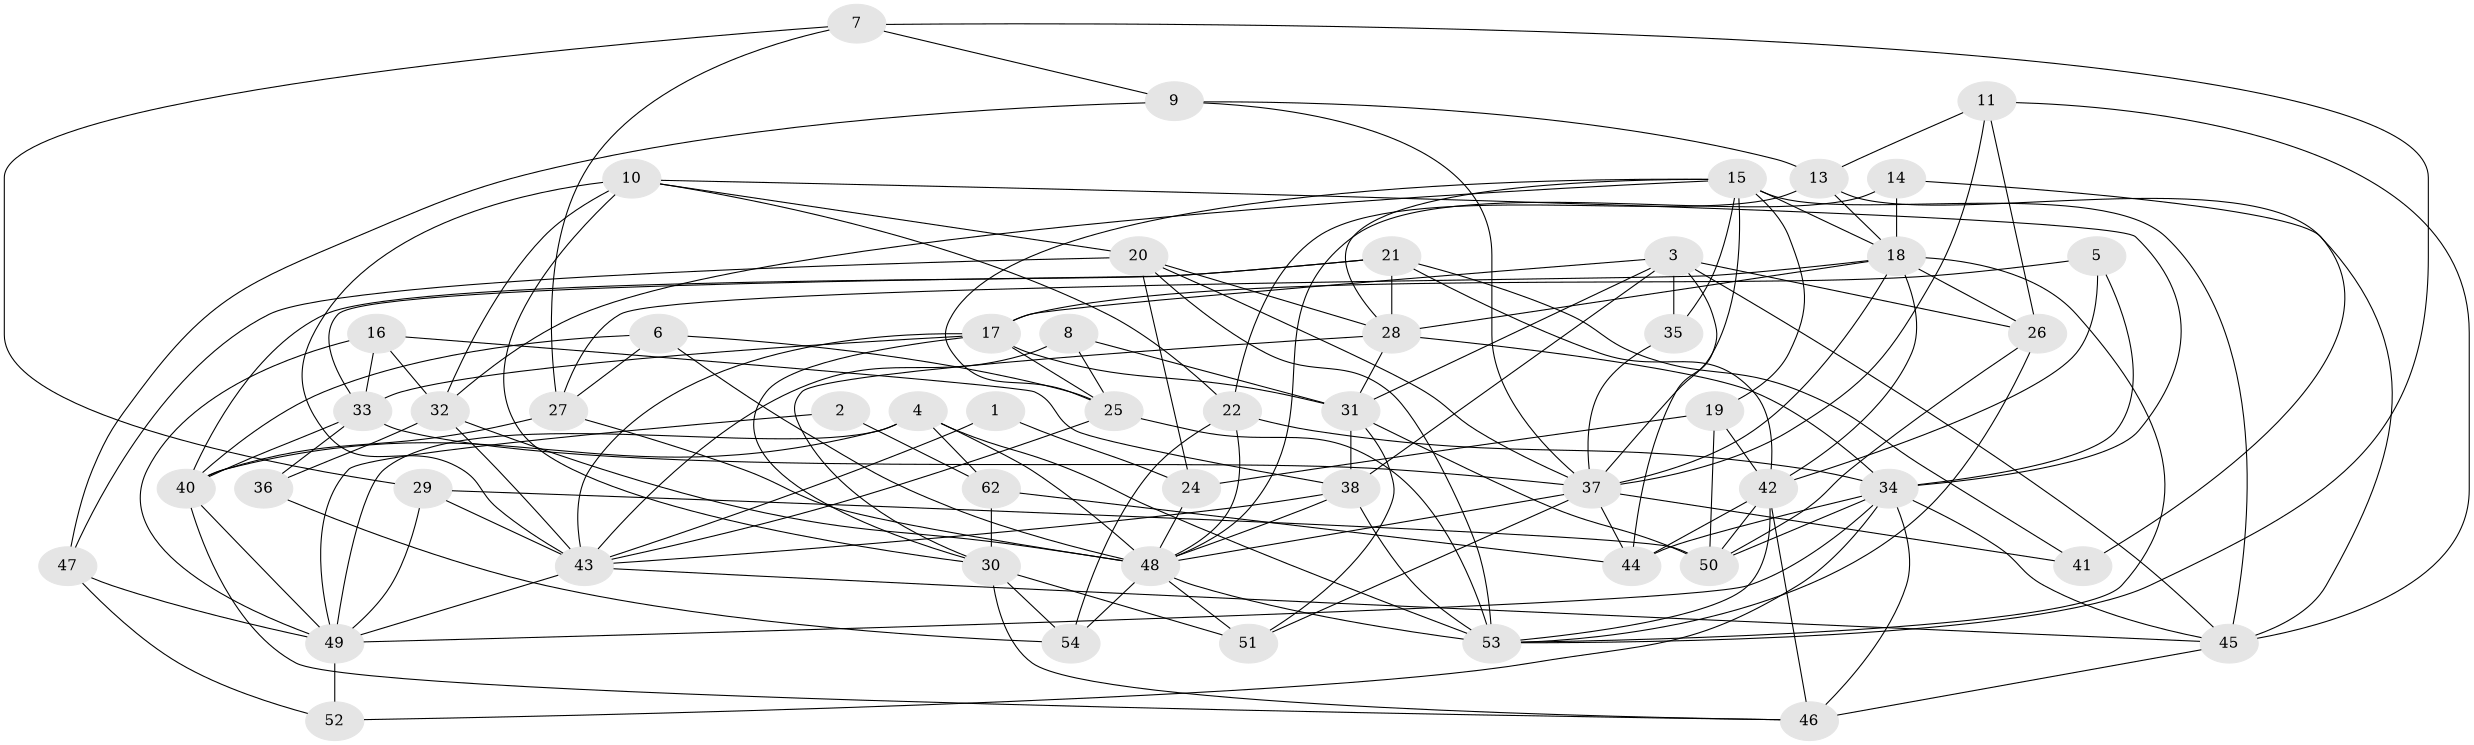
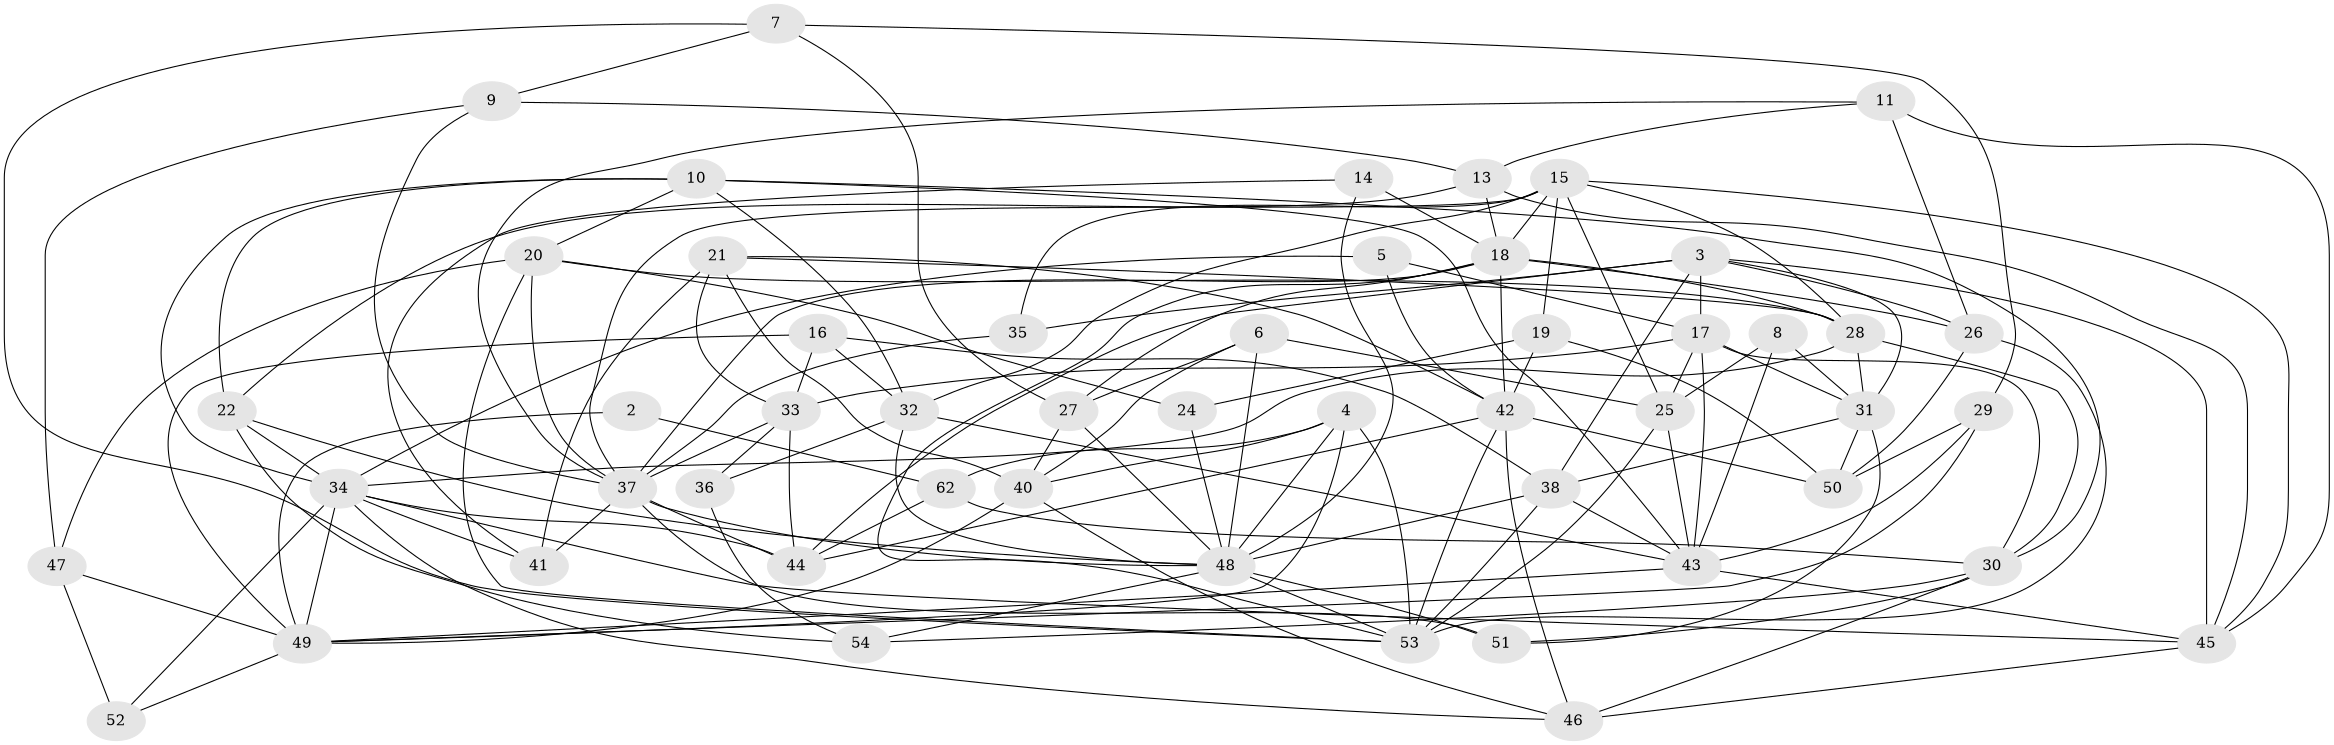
node "1": removed
edge "33" -- "40": now "33" -- "44"
edge "34" -- "50": now "34" -- "41"
